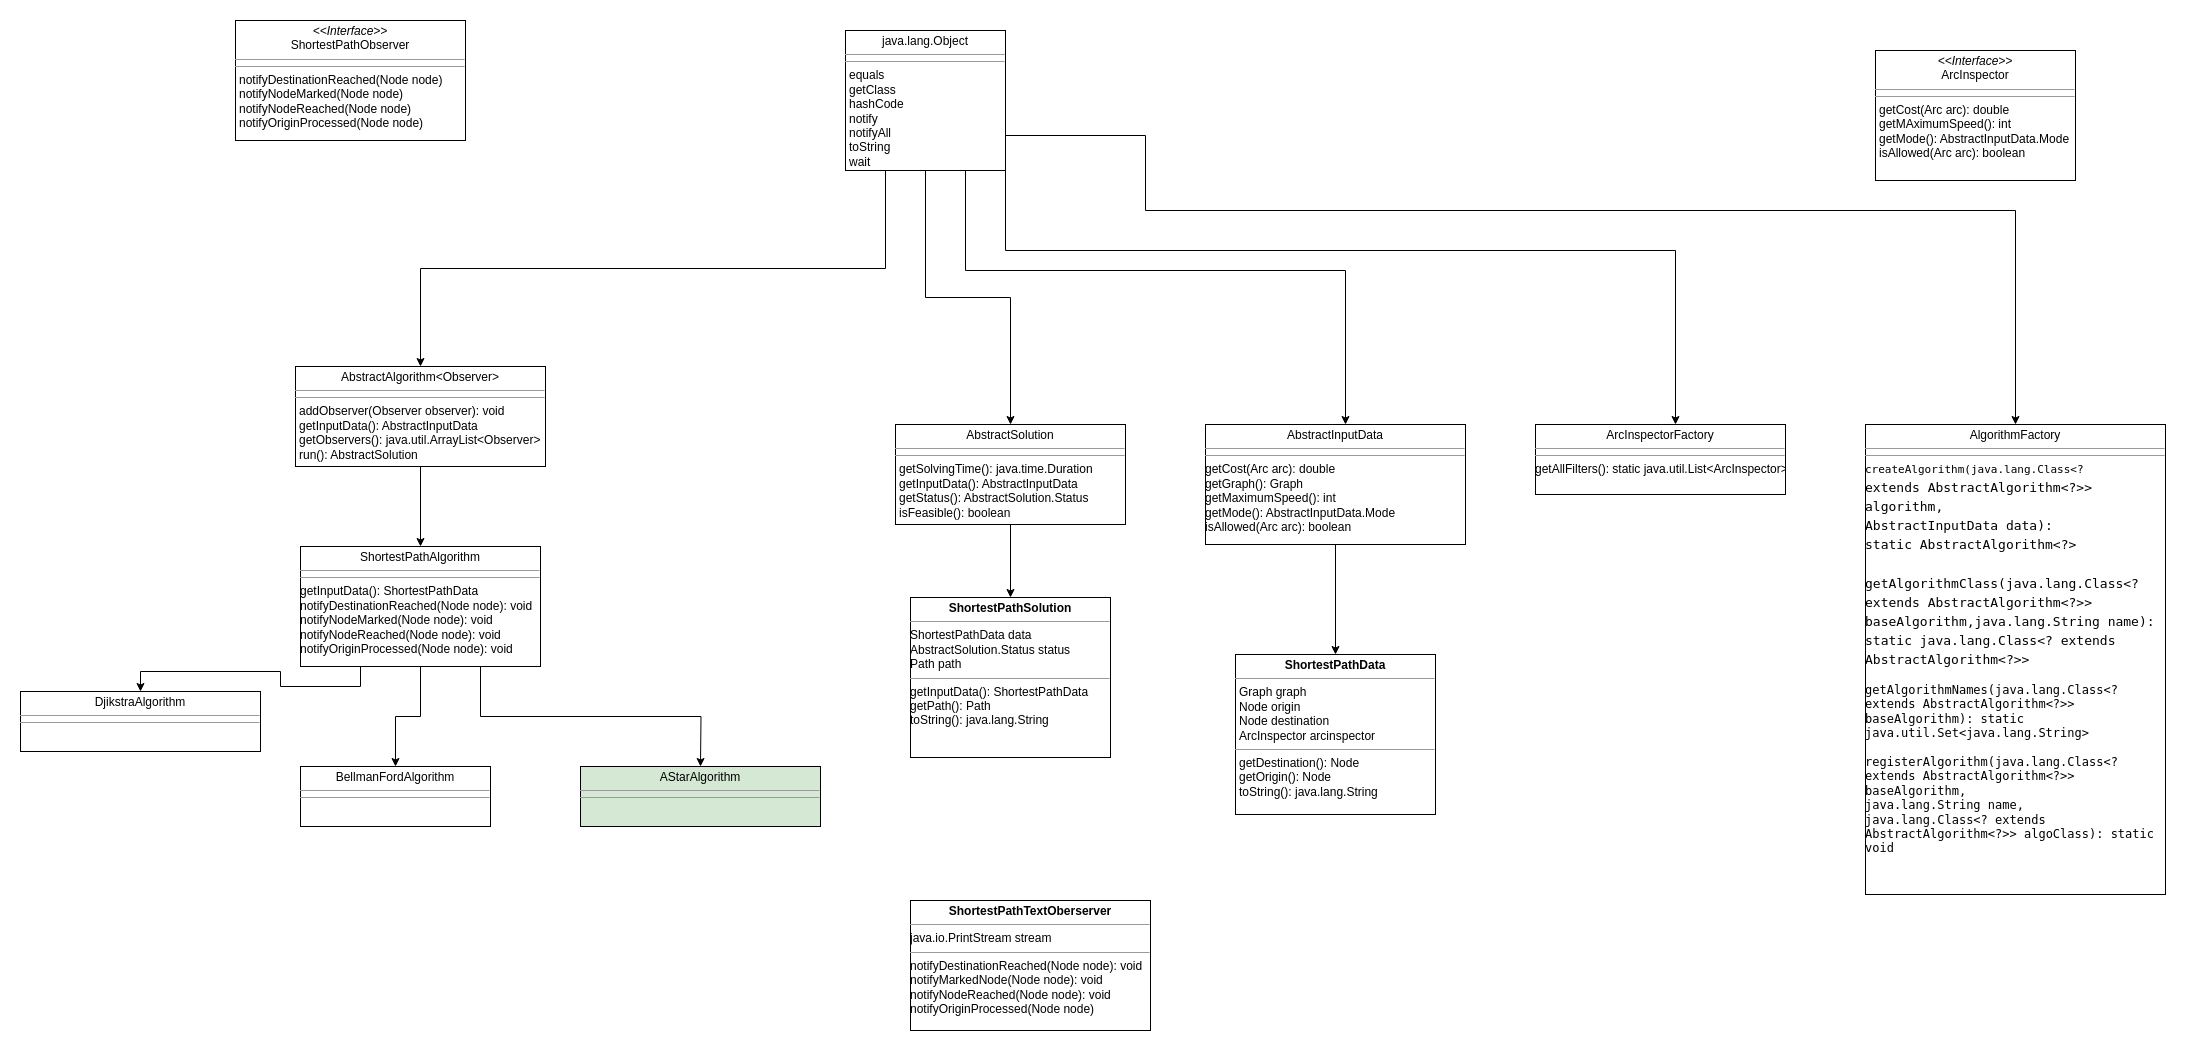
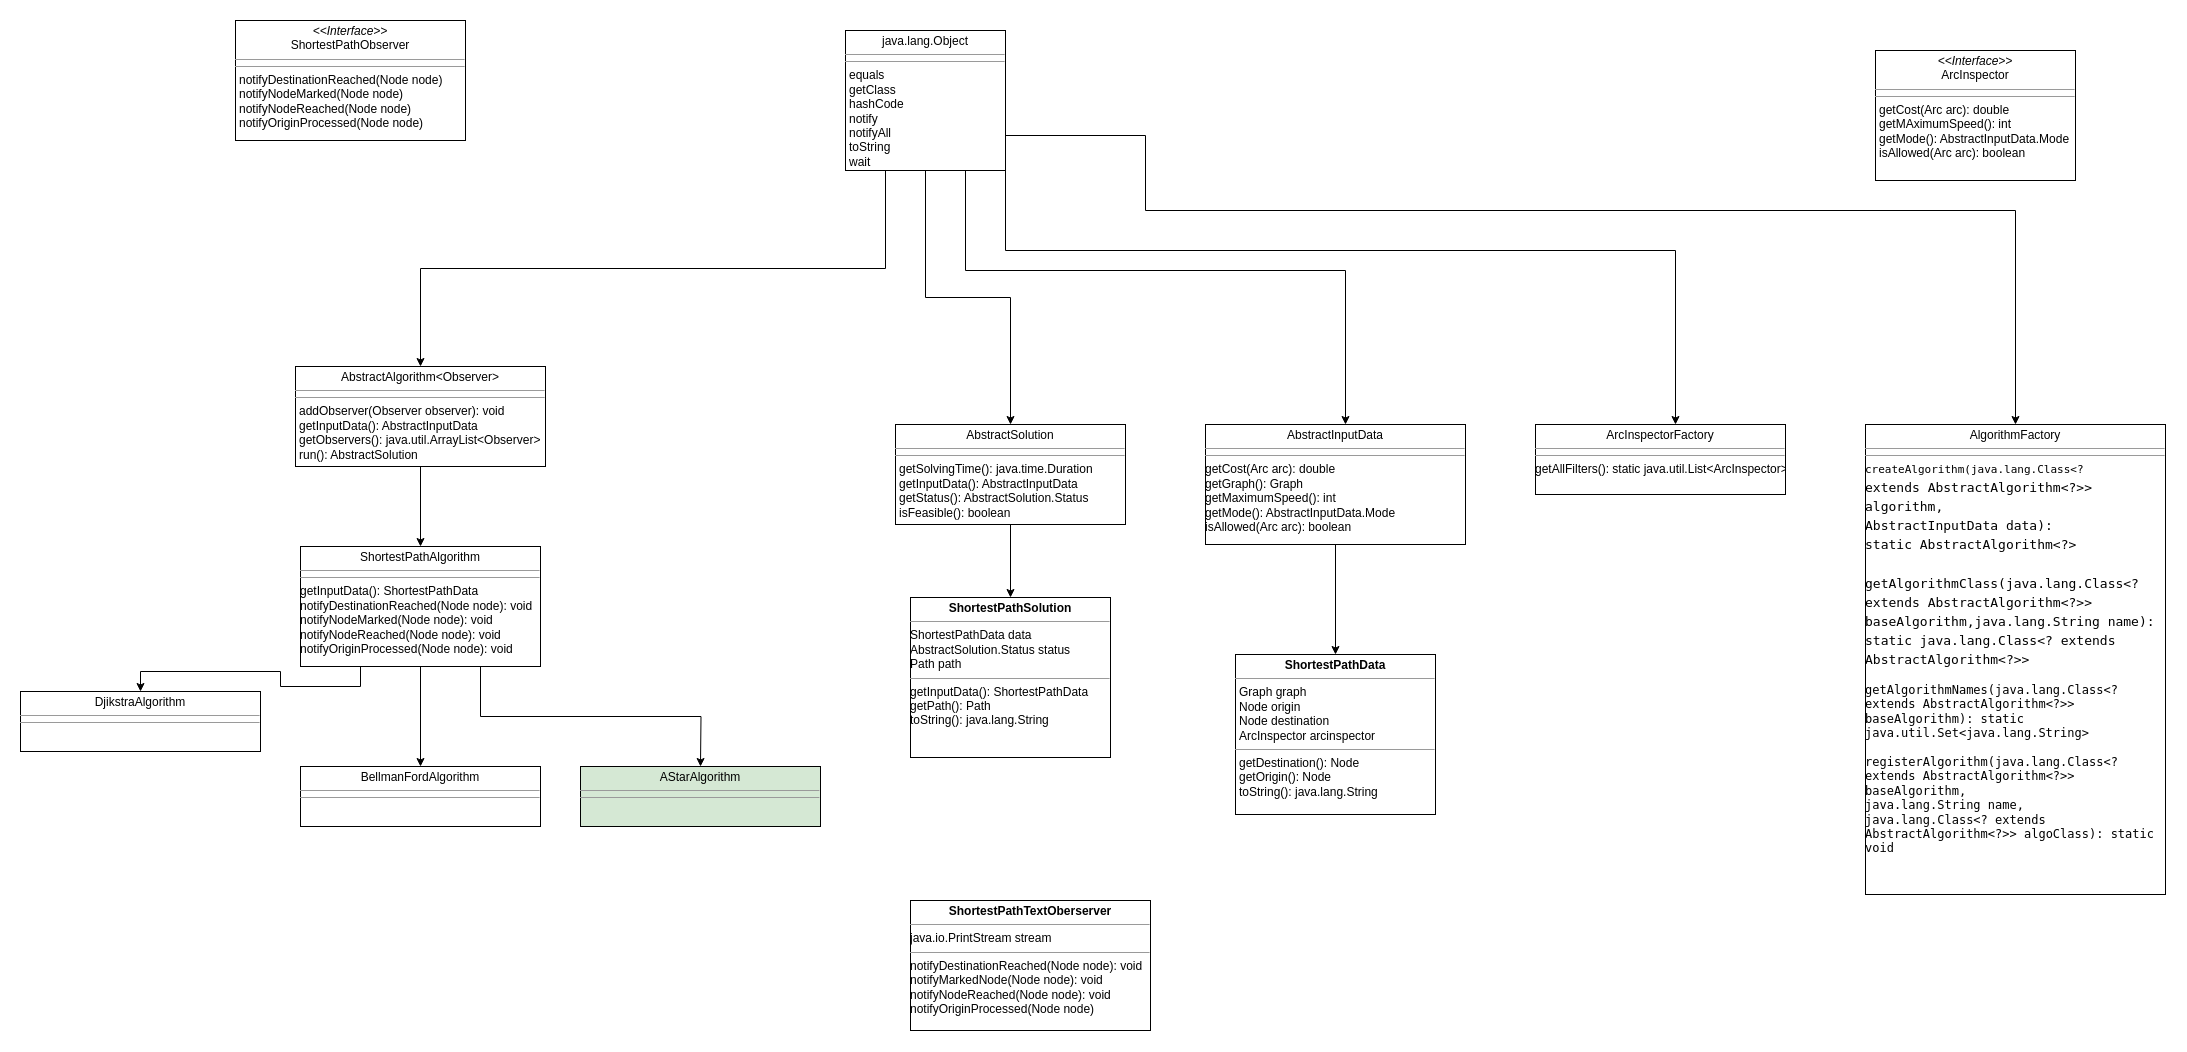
node "BellmanFordAlgorithm": size 190x60 -> 240x60
